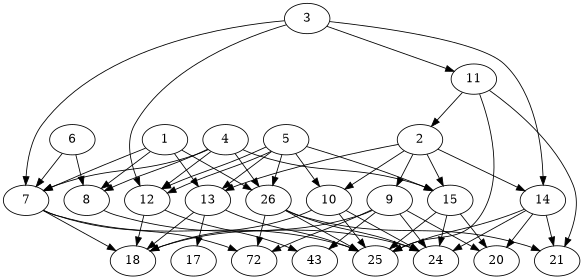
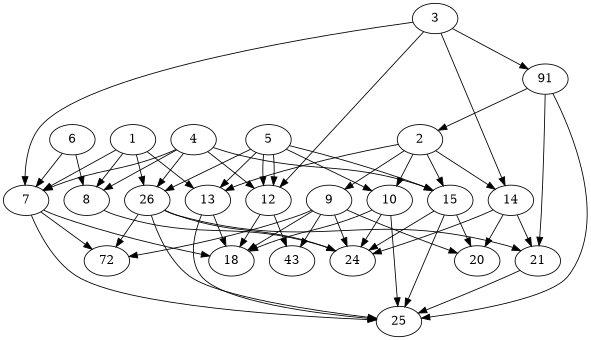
node "11": label "11" -> "91"
edge "14" -> "25": now "21" -> "25"
node "17": removed
